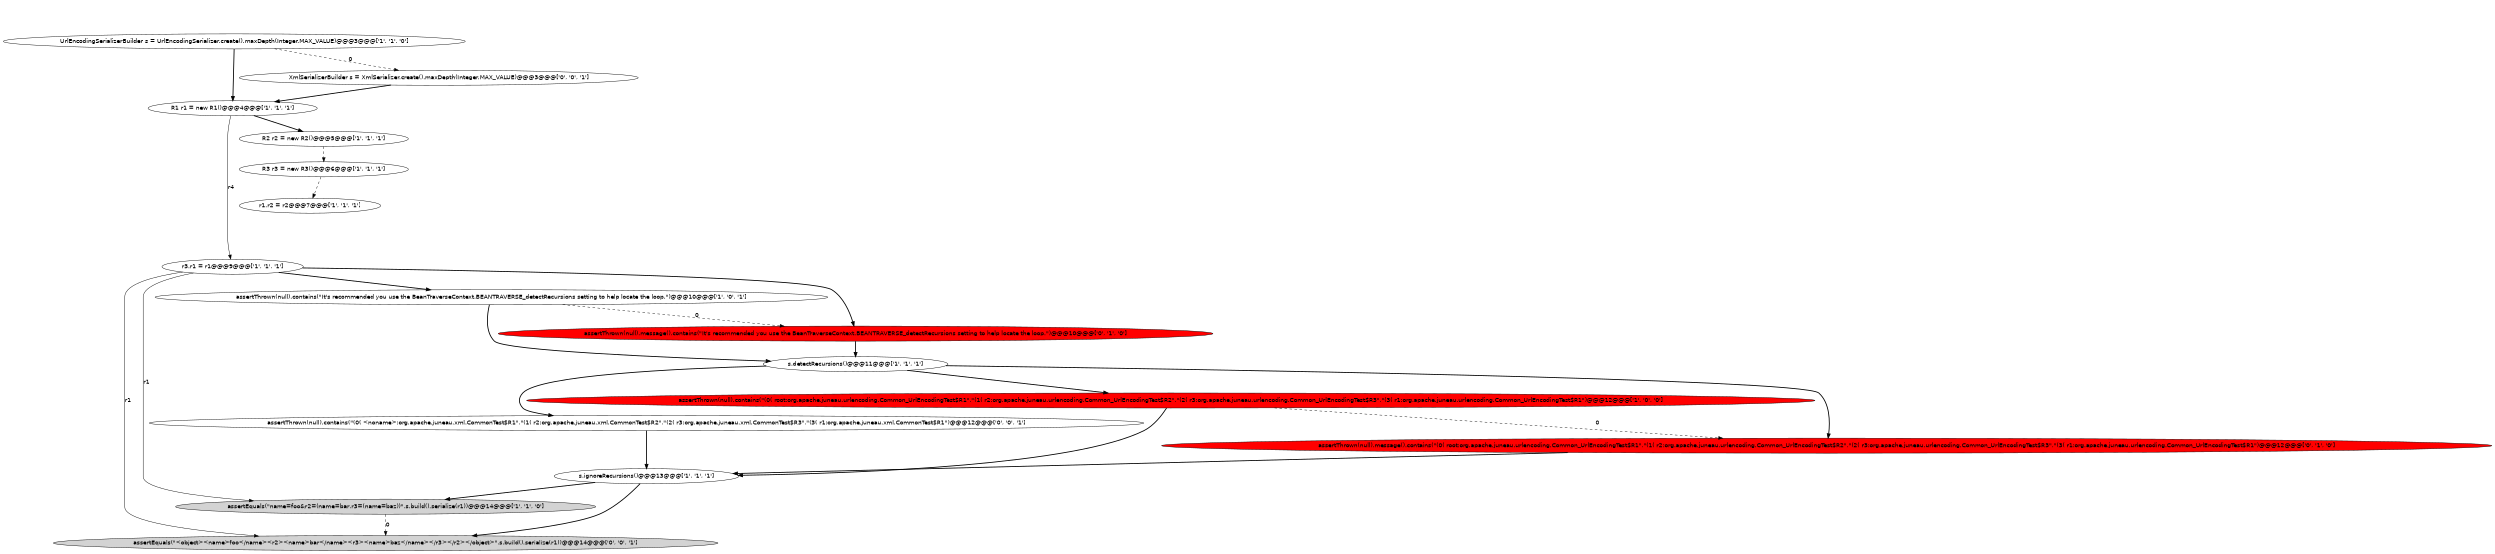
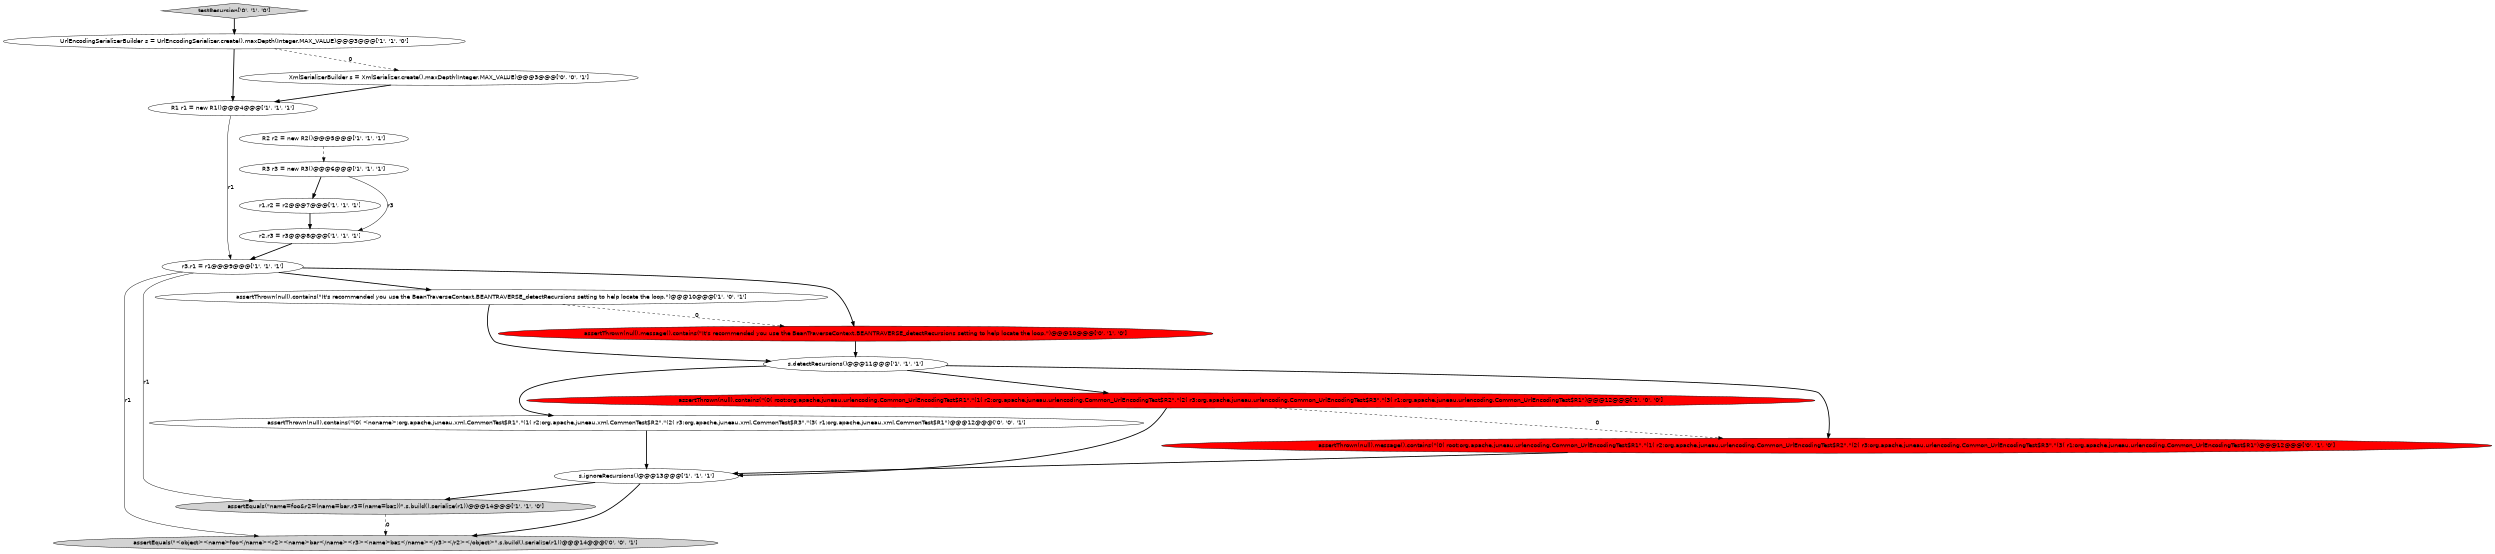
node "testRecursion['0', '1', '0']": added
edge "R1 r1 = new R1()@@@4@@@['1', '1', '1']" -> "R2 r2 = new R2()@@@5@@@['1', '1', '1']": removed
edge "R3 r3 = new R3()@@@6@@@['1', '1', '1']" -> "r1.r2 = r2@@@7@@@['1', '1', '1']": style dashed -> bold
edge "R1 r1 = new R1()@@@4@@@['1', '1', '1']" -> "r3.r1 = r1@@@9@@@['1', '1', '1']": label "r4" -> "r1"
node "r2.r3 = r3@@@8@@@['1', '1', '1']": added
